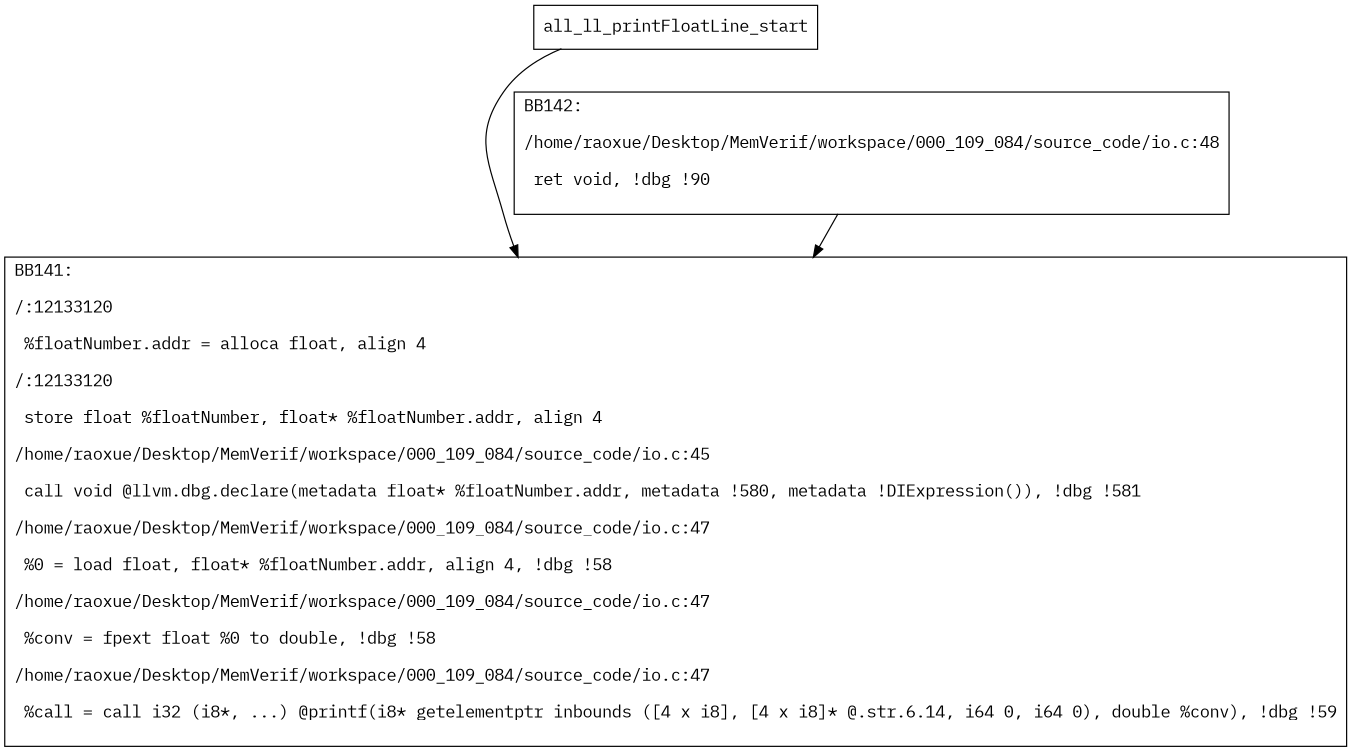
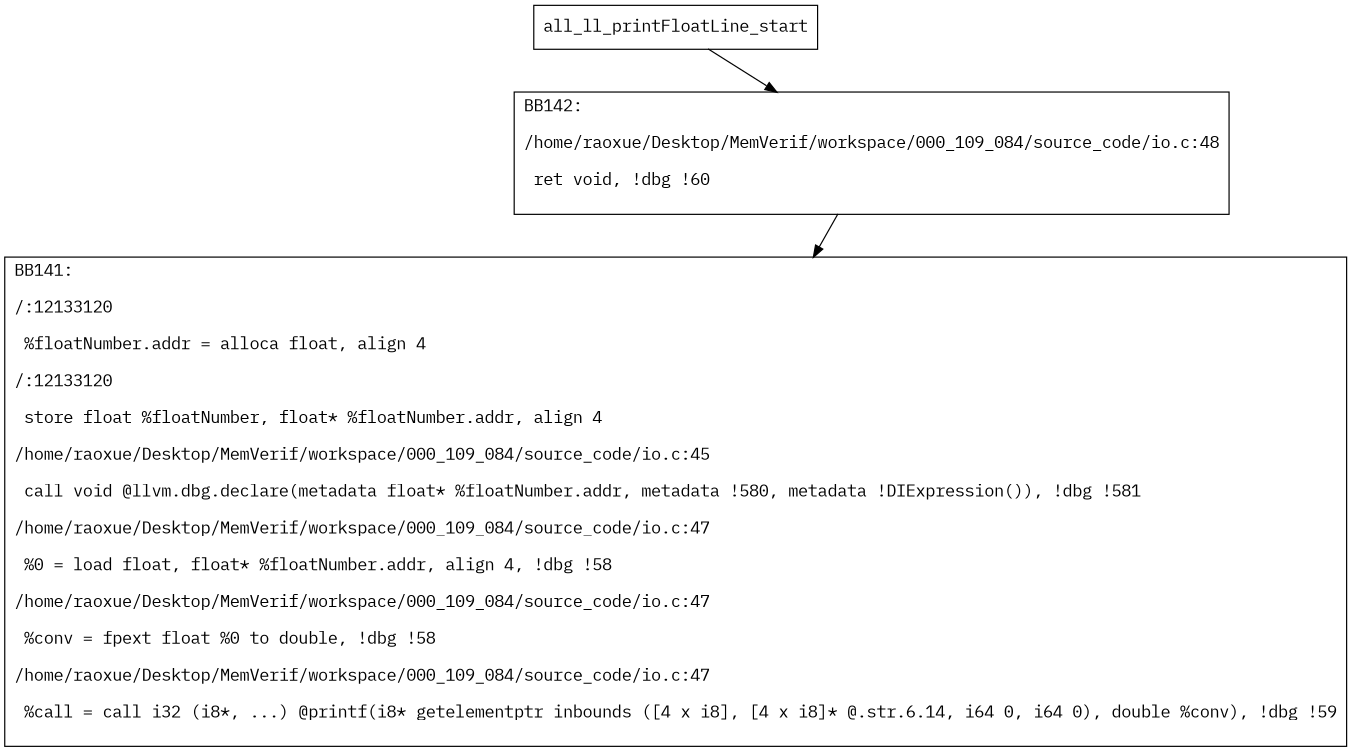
edge "all_ll_printFloatLine_start" -> "BB141:": now "all_ll_printFloatLine_start" -> "BB142:"
node "BB142:": text "ret void, !dbg !90" -> "ret void, !dbg !60"
